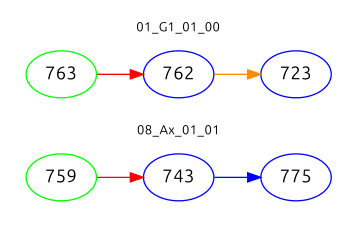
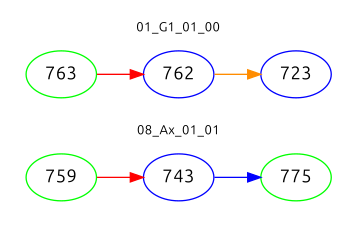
node "775": color blue -> green
